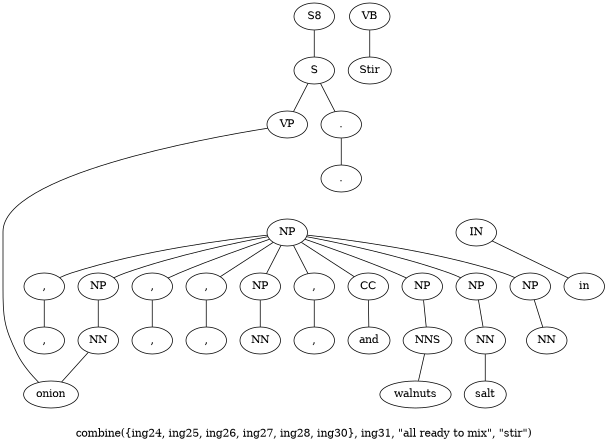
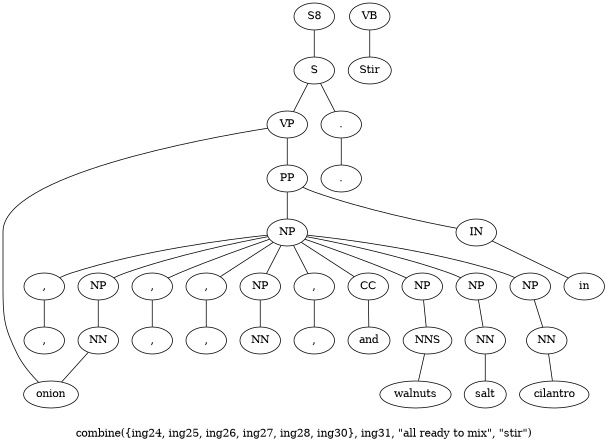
node "PP": added
node "cilantro": added
